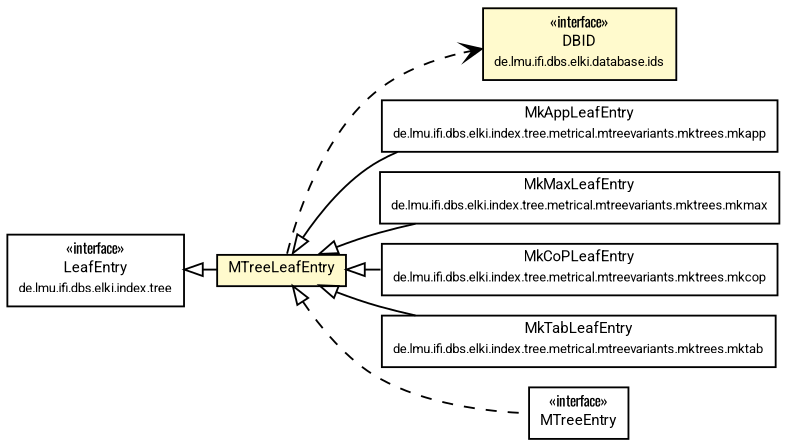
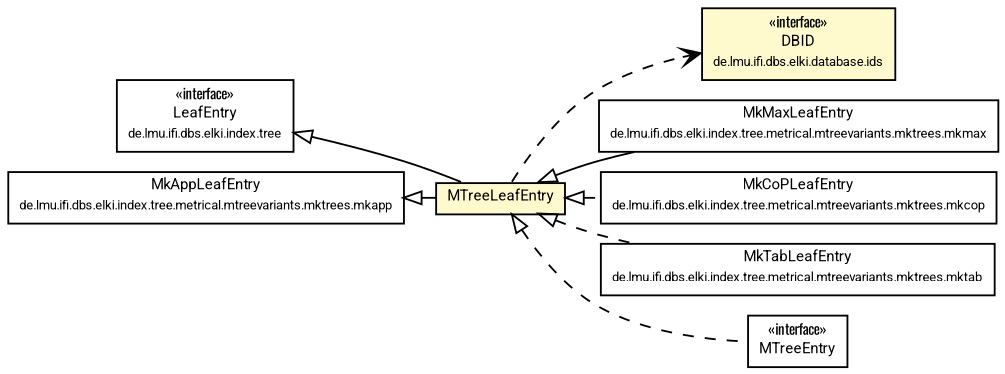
edge "MkAppLeafEntry" -> "MTreeLeafEntry": reversed
edge "MkCoPLeafEntry" -> "MTreeLeafEntry": style solid -> dashed
edge "MkTabLeafEntry" -> "MTreeLeafEntry": style solid -> dashed
